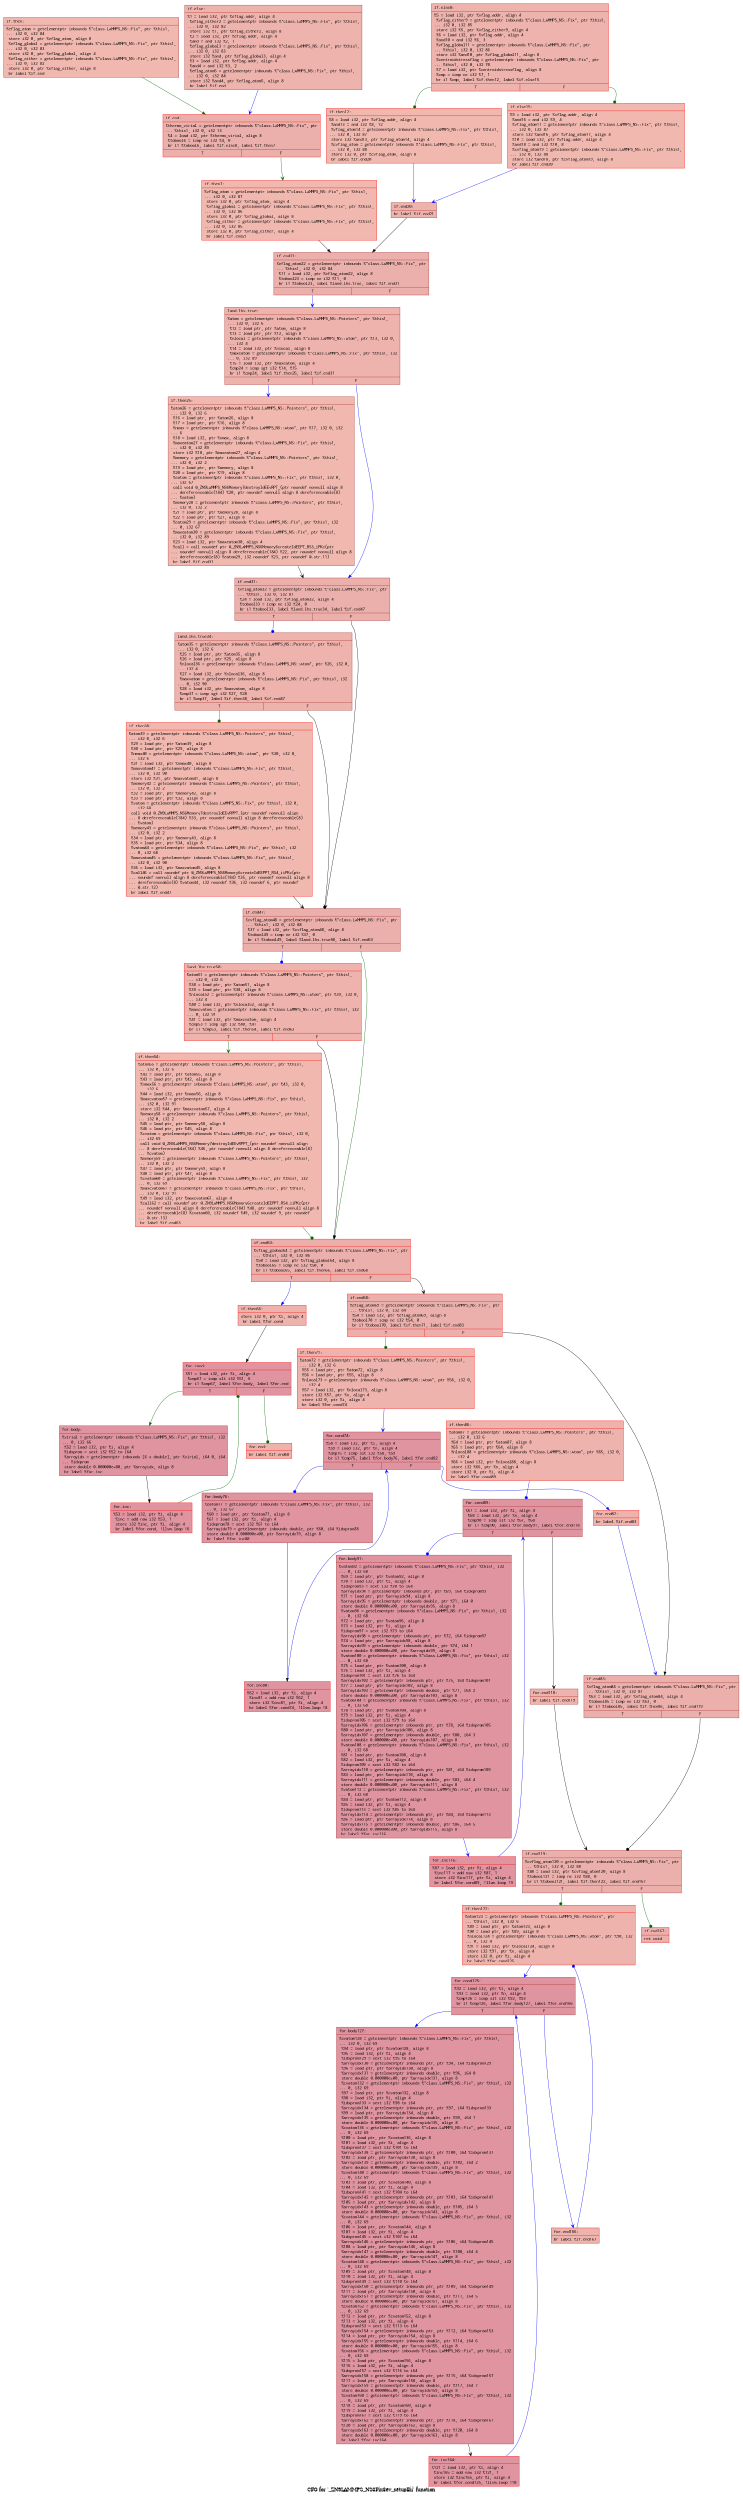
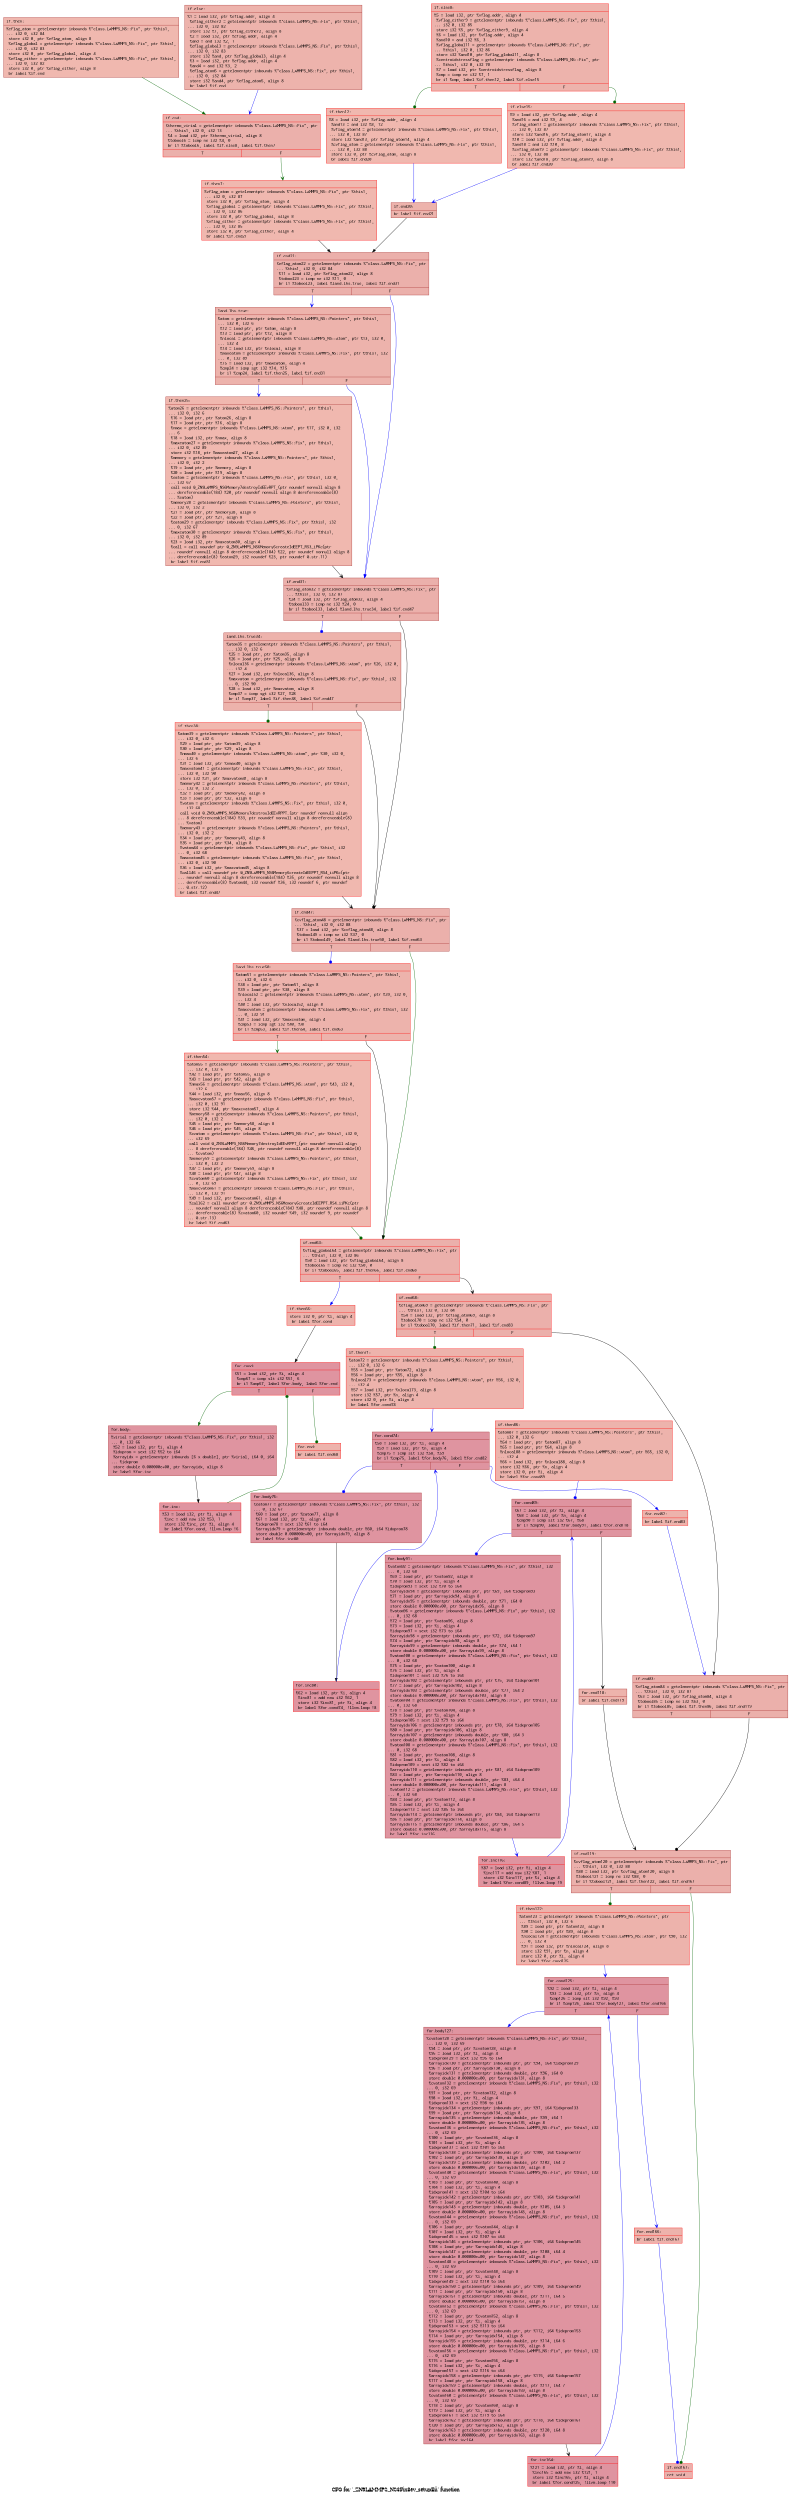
edge "if.end21:" -> "if.end31:": added
edge "for.end166:" -> "if.then122:": now "for.end166:" -> "if.end167:"
